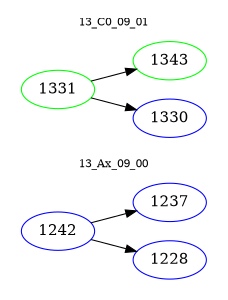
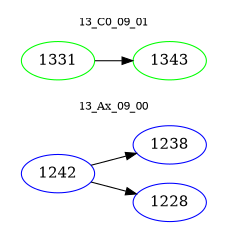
node "1330": removed
node "1237": label "1237" -> "1238"
